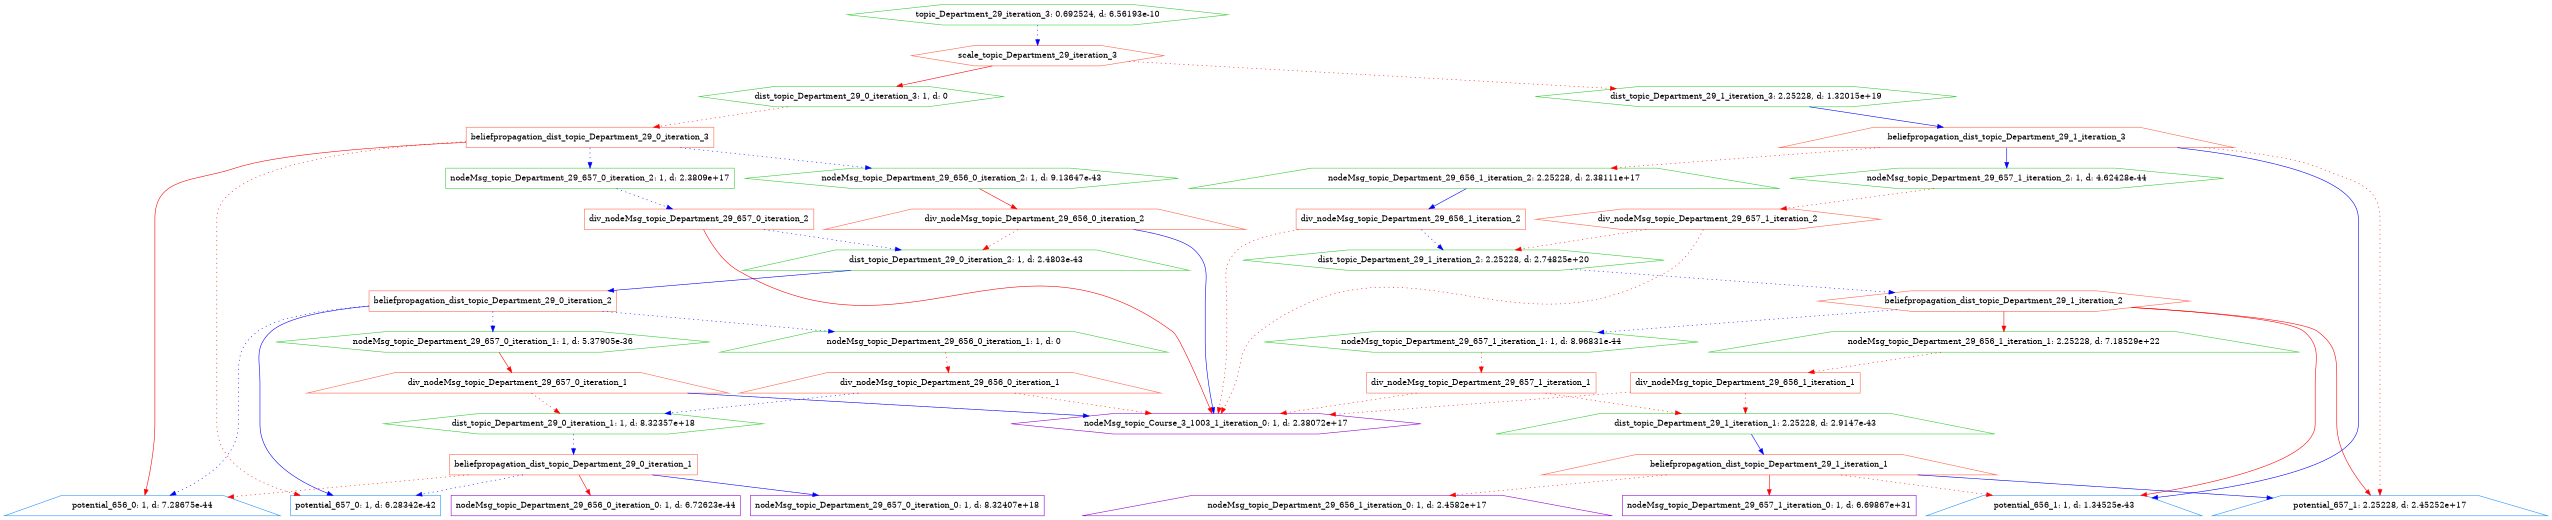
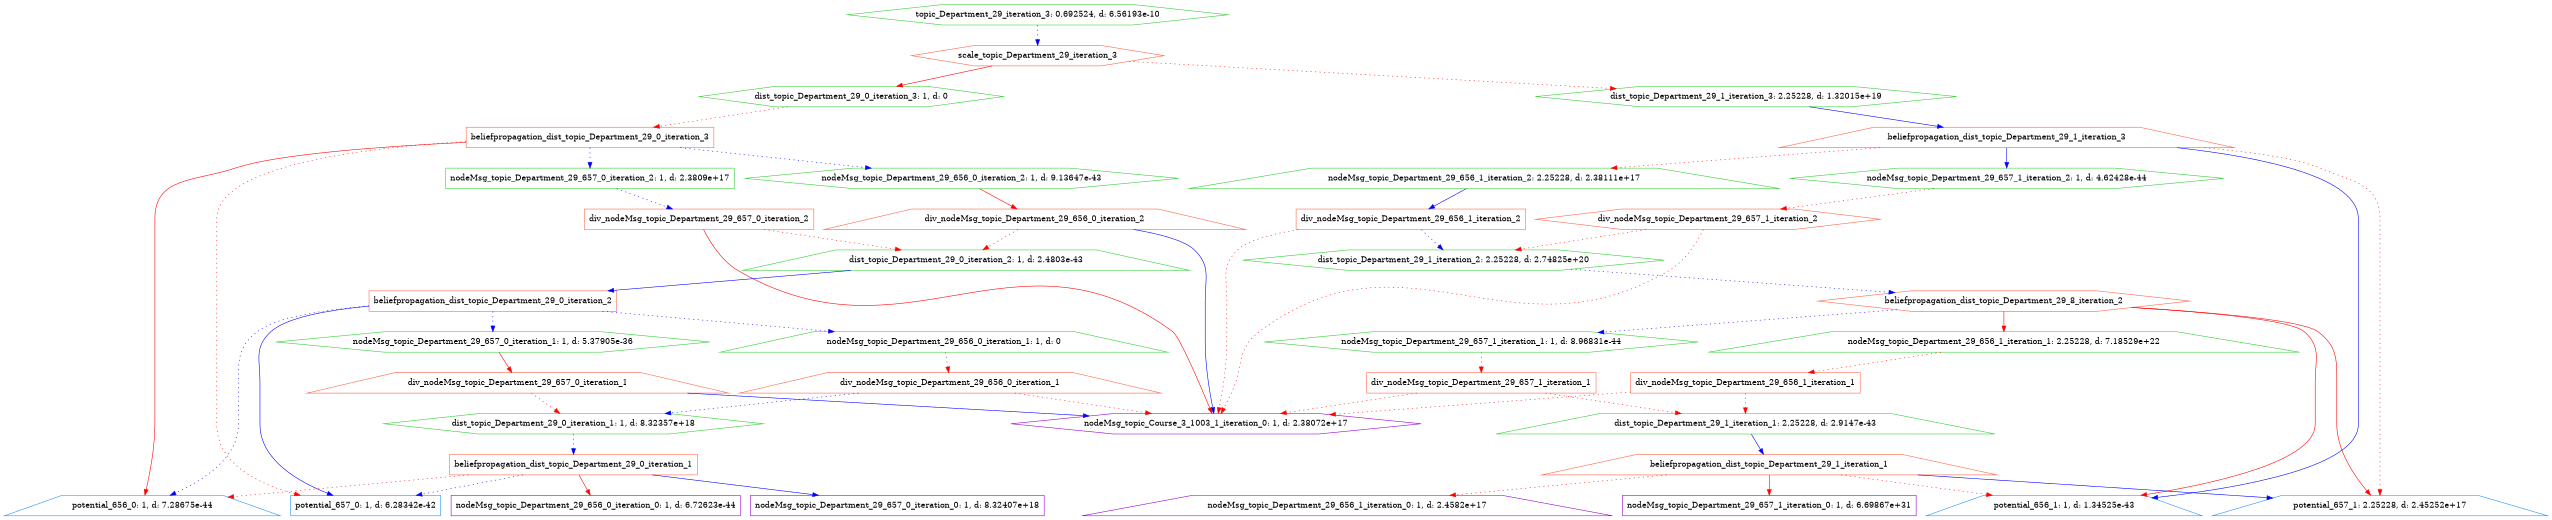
edge "div_nodeMsg_topic_Department_29_657_0_iteration_2" -> "dist_topic_Department_29_0_iteration_2: 1, d: 2.4803e-43": color blue -> red
node "beliefpropagation_dist_topic_Department_29_1_iteration_2": label "beliefpropagation_dist_topic_Department_29_1_iteration_2" -> "beliefpropagation_dist_topic_Department_29_8_iteration_2"
